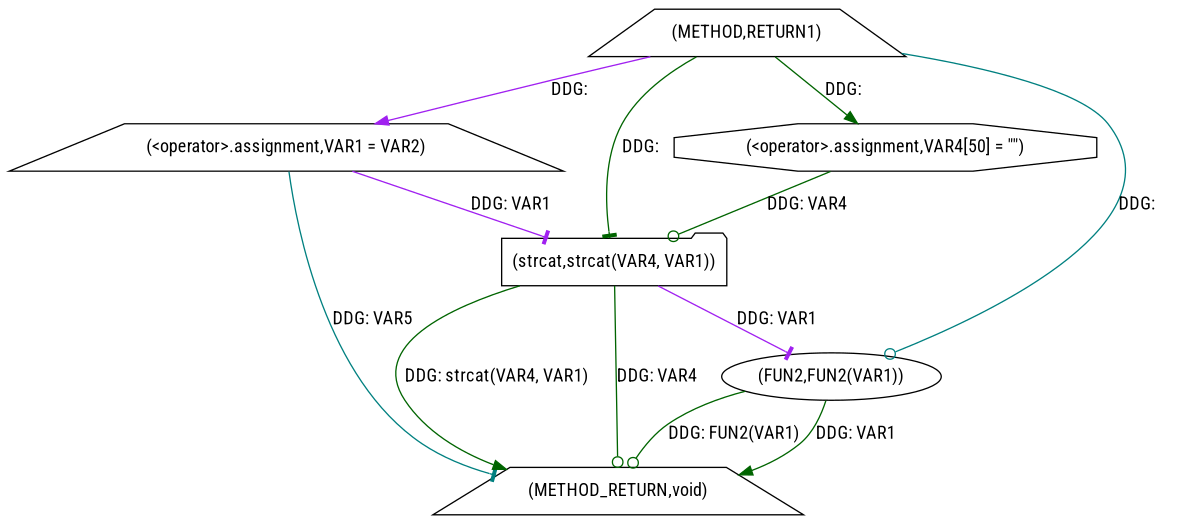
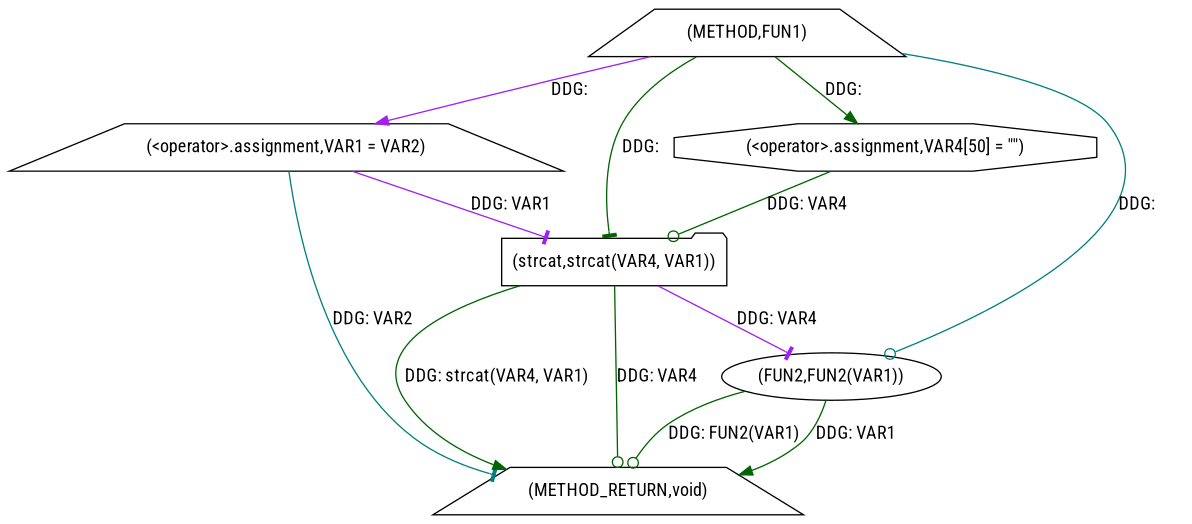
node "(METHOD,RETURN1)": label "(METHOD,RETURN1)" -> "(METHOD,FUN1)"
edge "(<operator>.assignment,VAR1 = VAR2)" -> "(METHOD_RETURN,void)": label "DDG: VAR5" -> "DDG: VAR2"
edge "(strcat,strcat(VAR4, VAR1))" -> "(FUN2,FUN2(VAR1))": label "DDG: VAR1" -> "DDG: VAR4"
